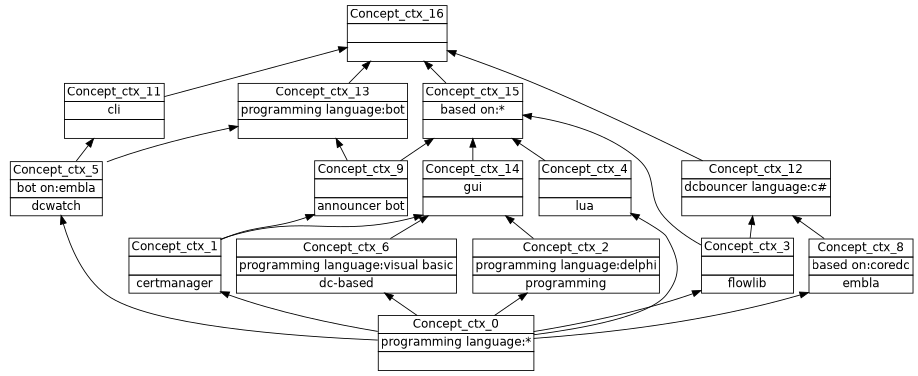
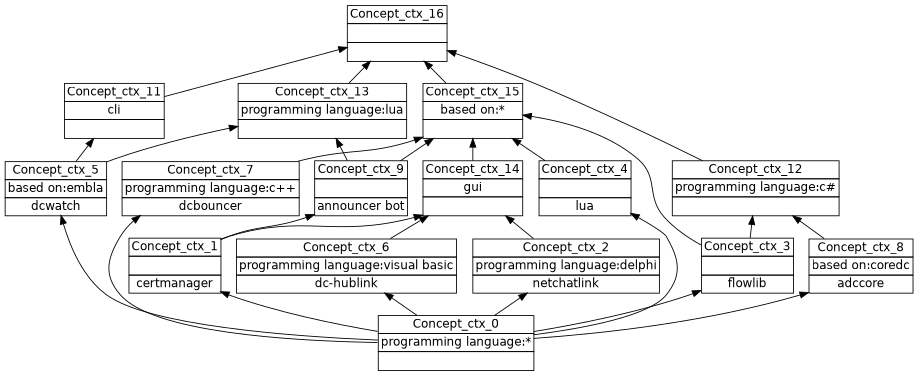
node "Concept_ctx_13": text "programming language:bot" -> "programming language:lua"
node "Concept_ctx_12": text "dcbouncer language:c#" -> "programming language:c#"
node "Concept_ctx_5": text "bot on:embla" -> "based on:embla"
node "Concept_ctx_7": added
node "Concept_ctx_6": text "dc-based" -> "dc-hublink"
node "Concept_ctx_2": text "programming" -> "netchatlink"
node "Concept_ctx_8": text "embla" -> "adccore"
